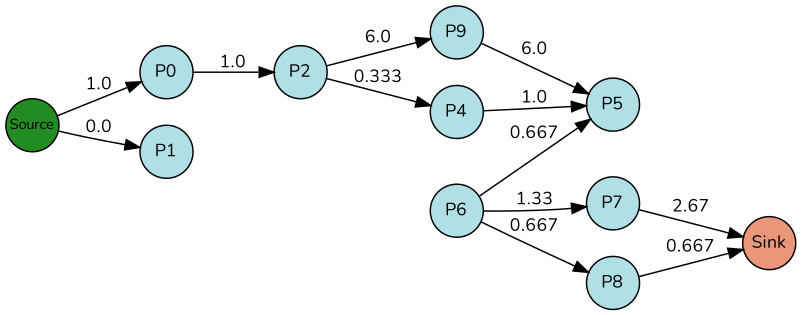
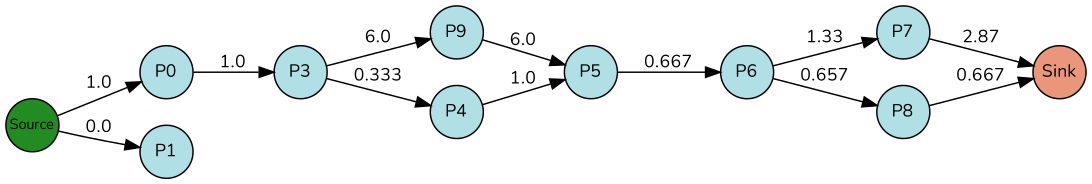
node "P2": label "P2" -> "P3"
edge "P6" -> "P5": reversed
edge "P7" -> "Sink": label "2.67" -> "2.87"
edge "P6" -> "P8": label "0.667" -> "0.657"
